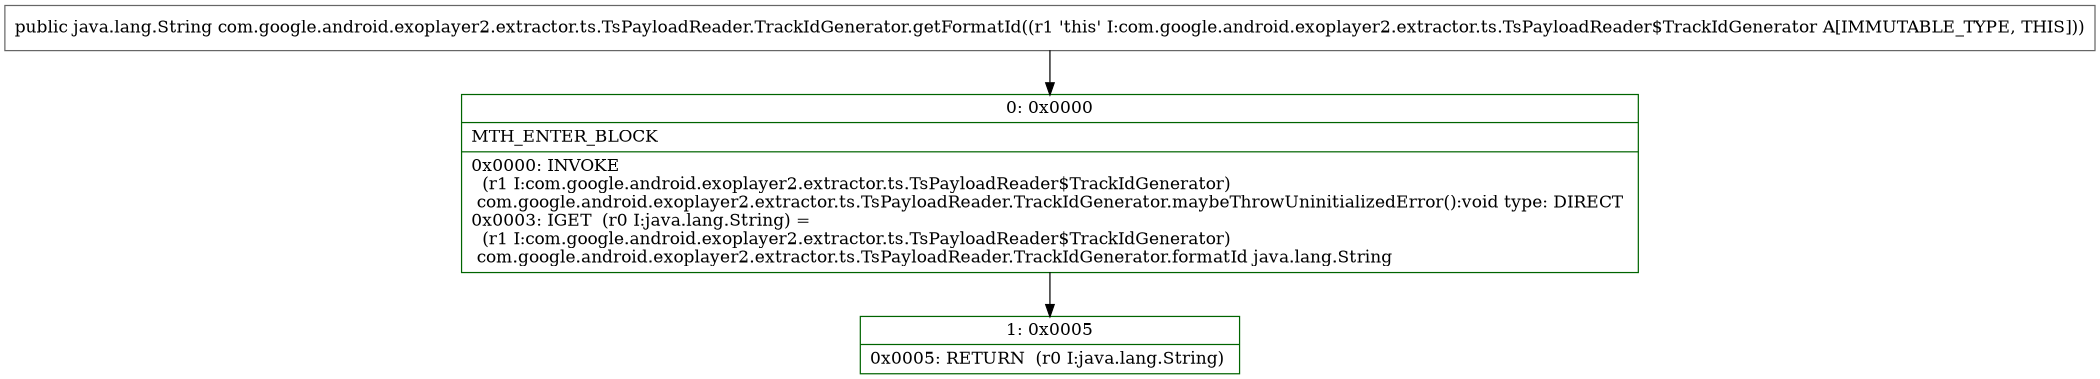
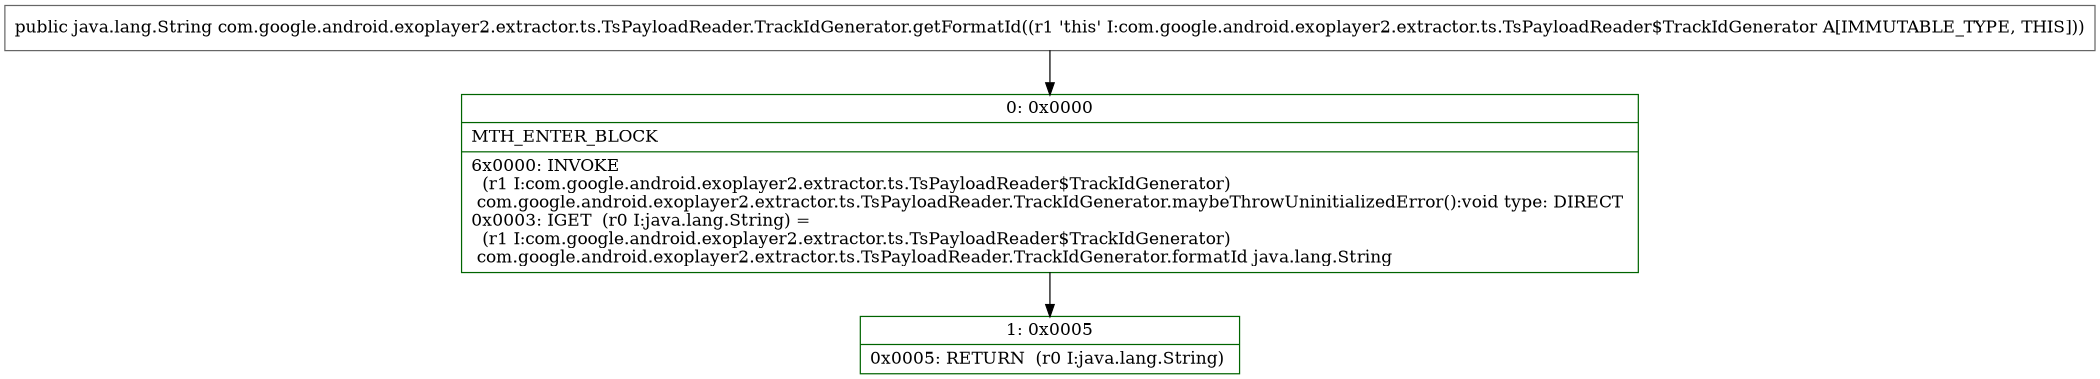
node "0: 0x0000": text "0x0000: INVOKE" -> "6x0000: INVOKE"
